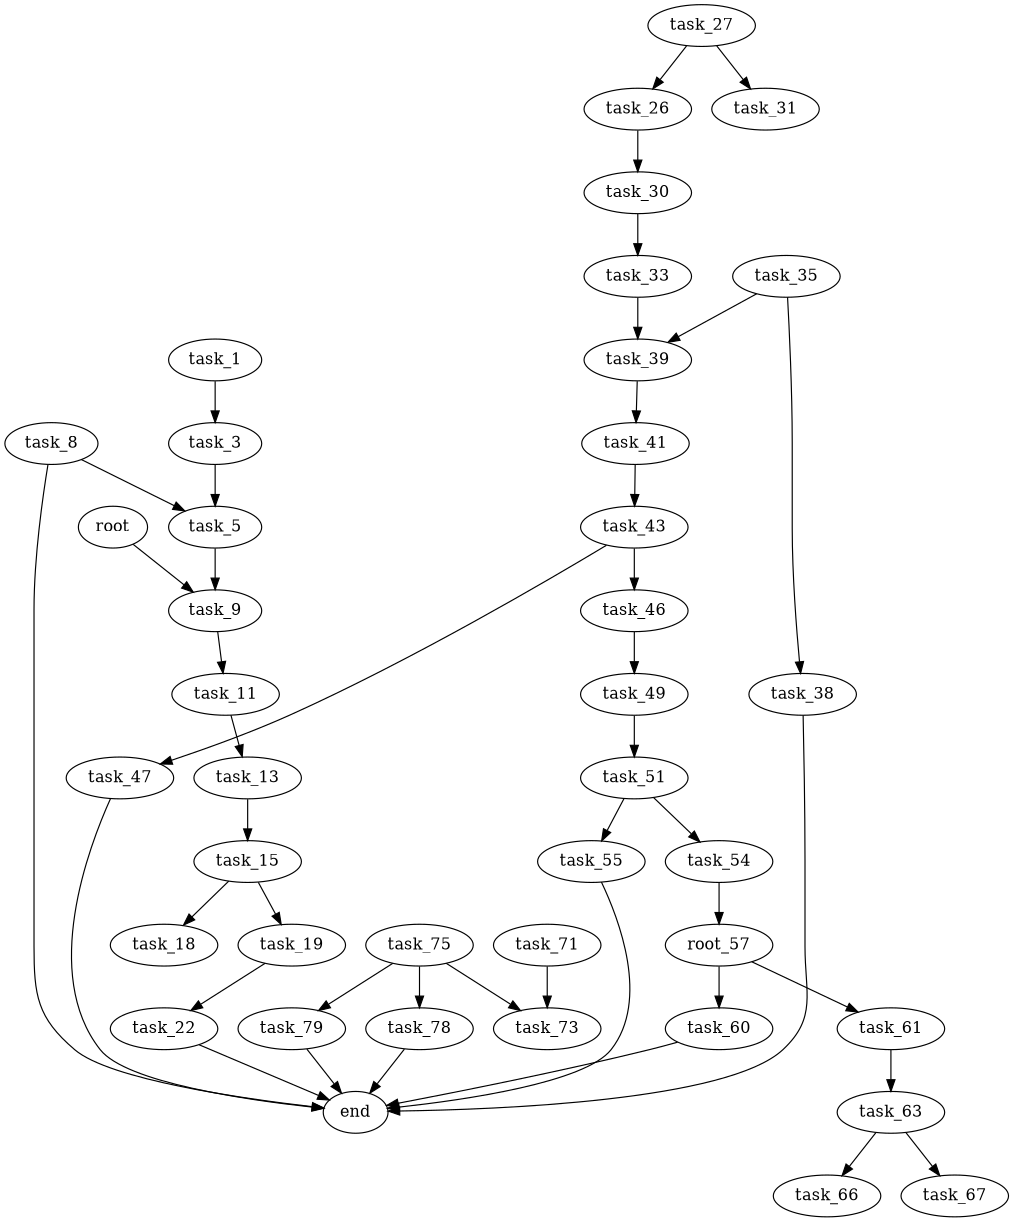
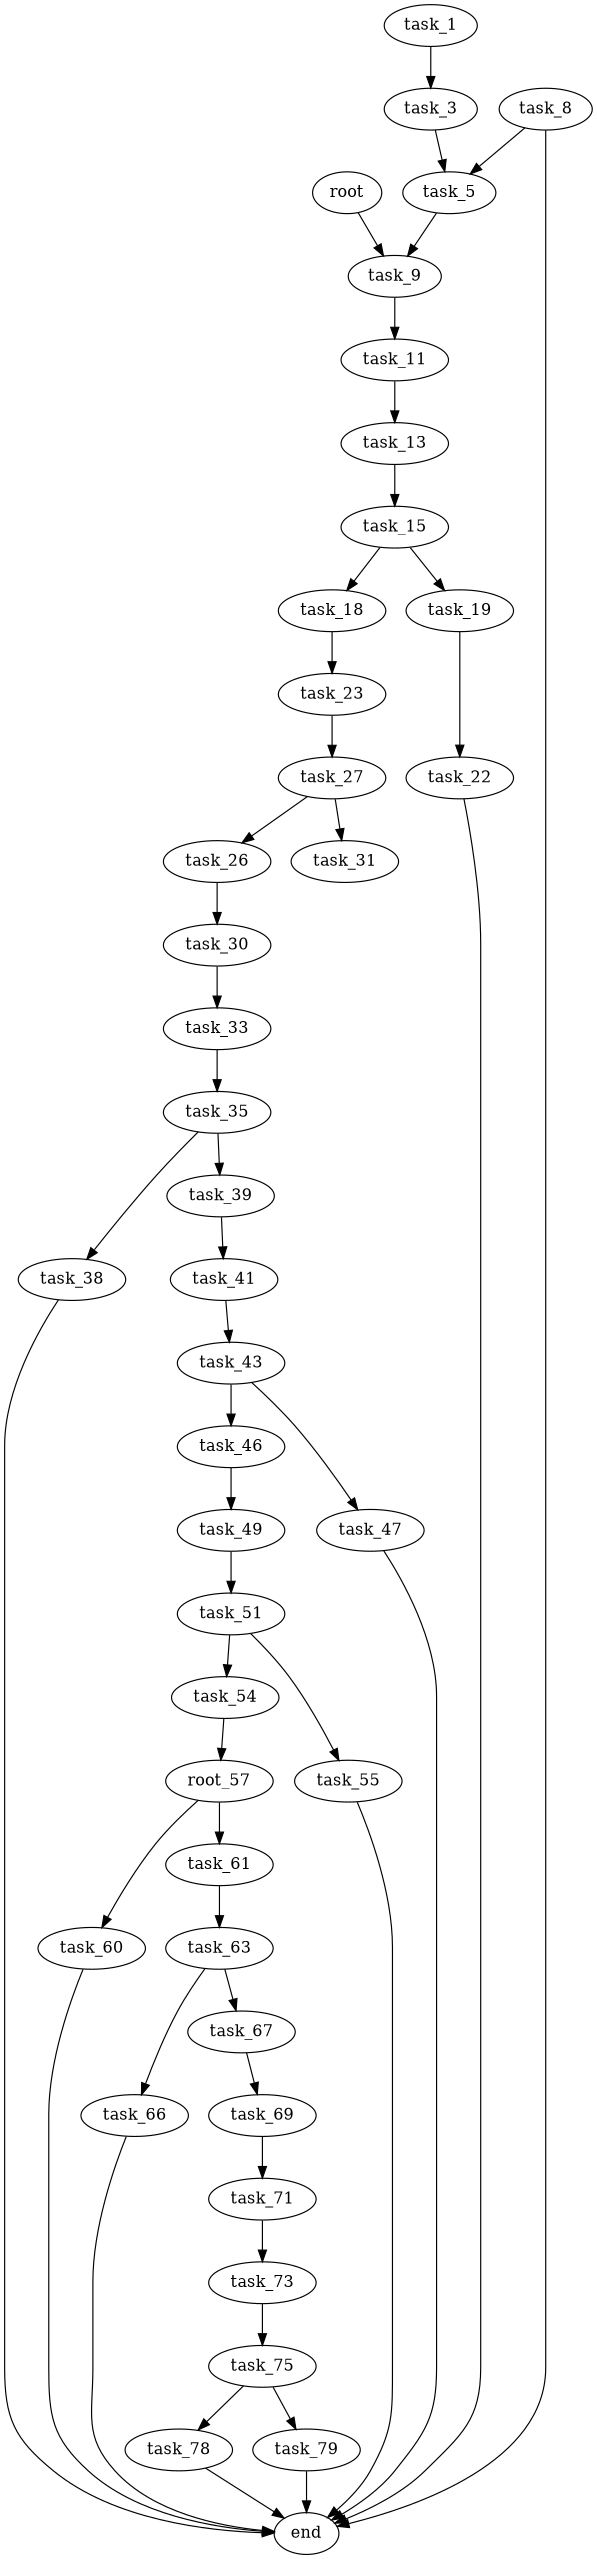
edge "task_33" -> "task_39": now "task_33" -> "task_35"
node "task_23": added
edge "task_75" -> "task_73": reversed
node "task_69": added
edge "task_66" -> "end": added
